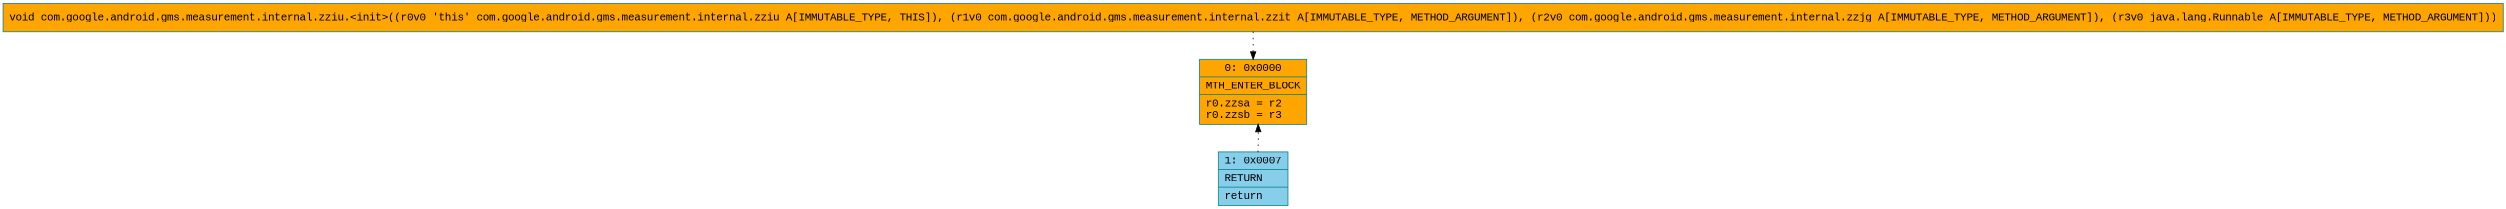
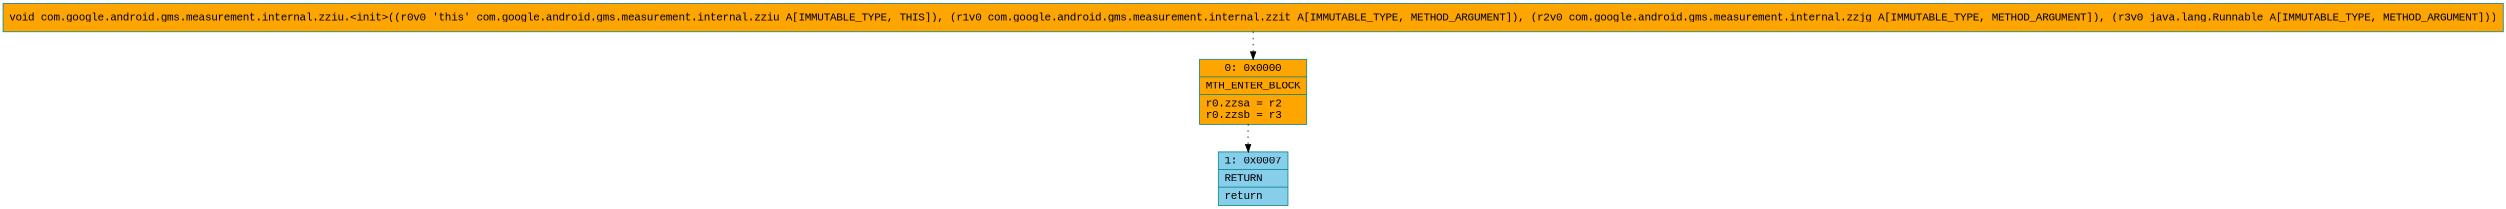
edge "1: 0x0007" -> "0: 0x0000": reversed
